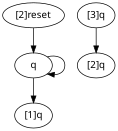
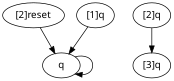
edge "[3]q" -> "[2]q": reversed
edge "q" -> "[1]q": reversed
